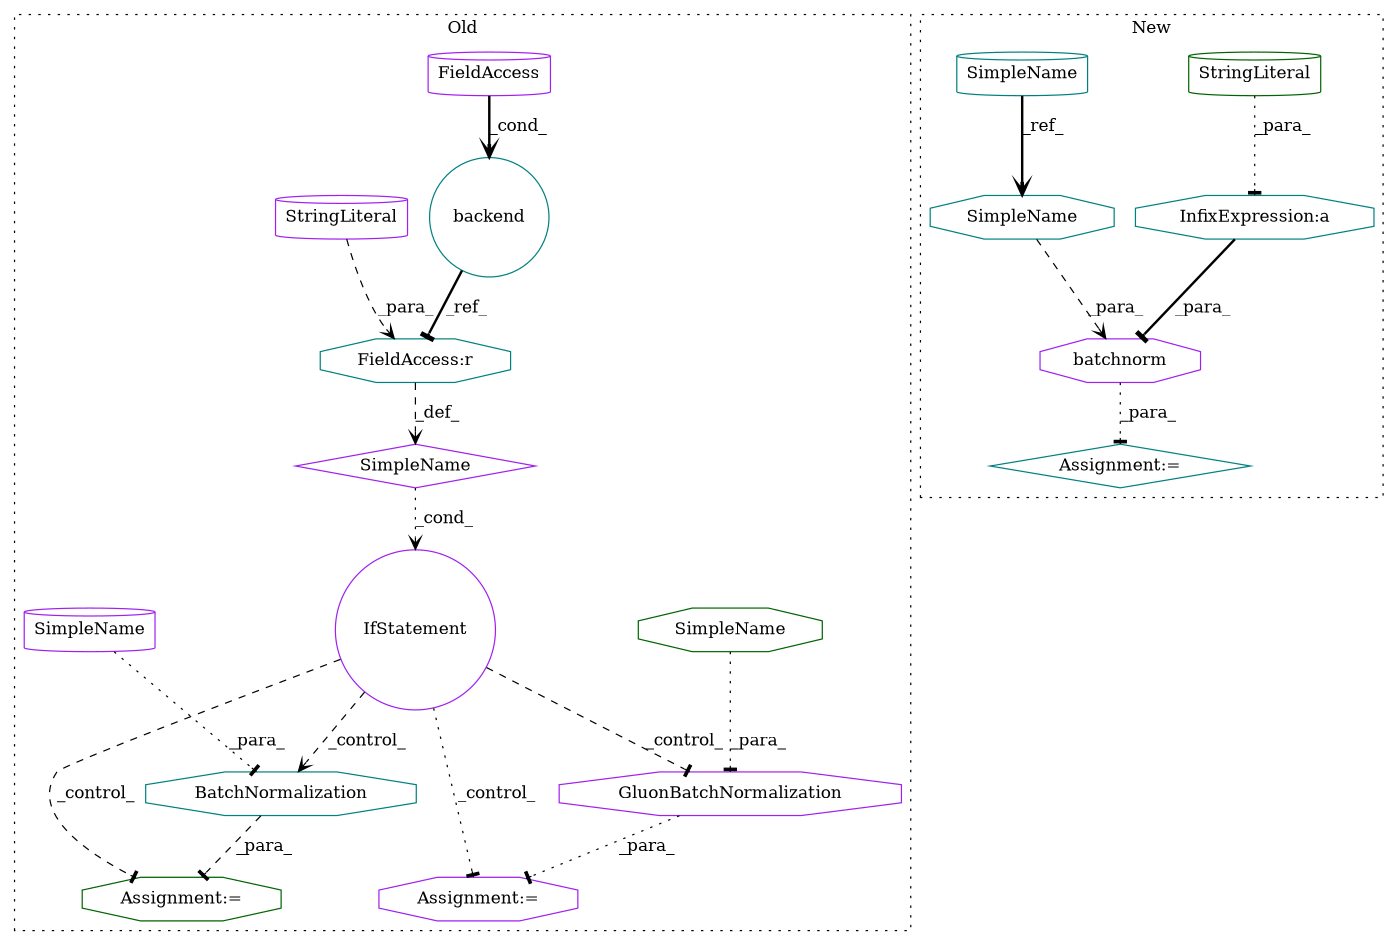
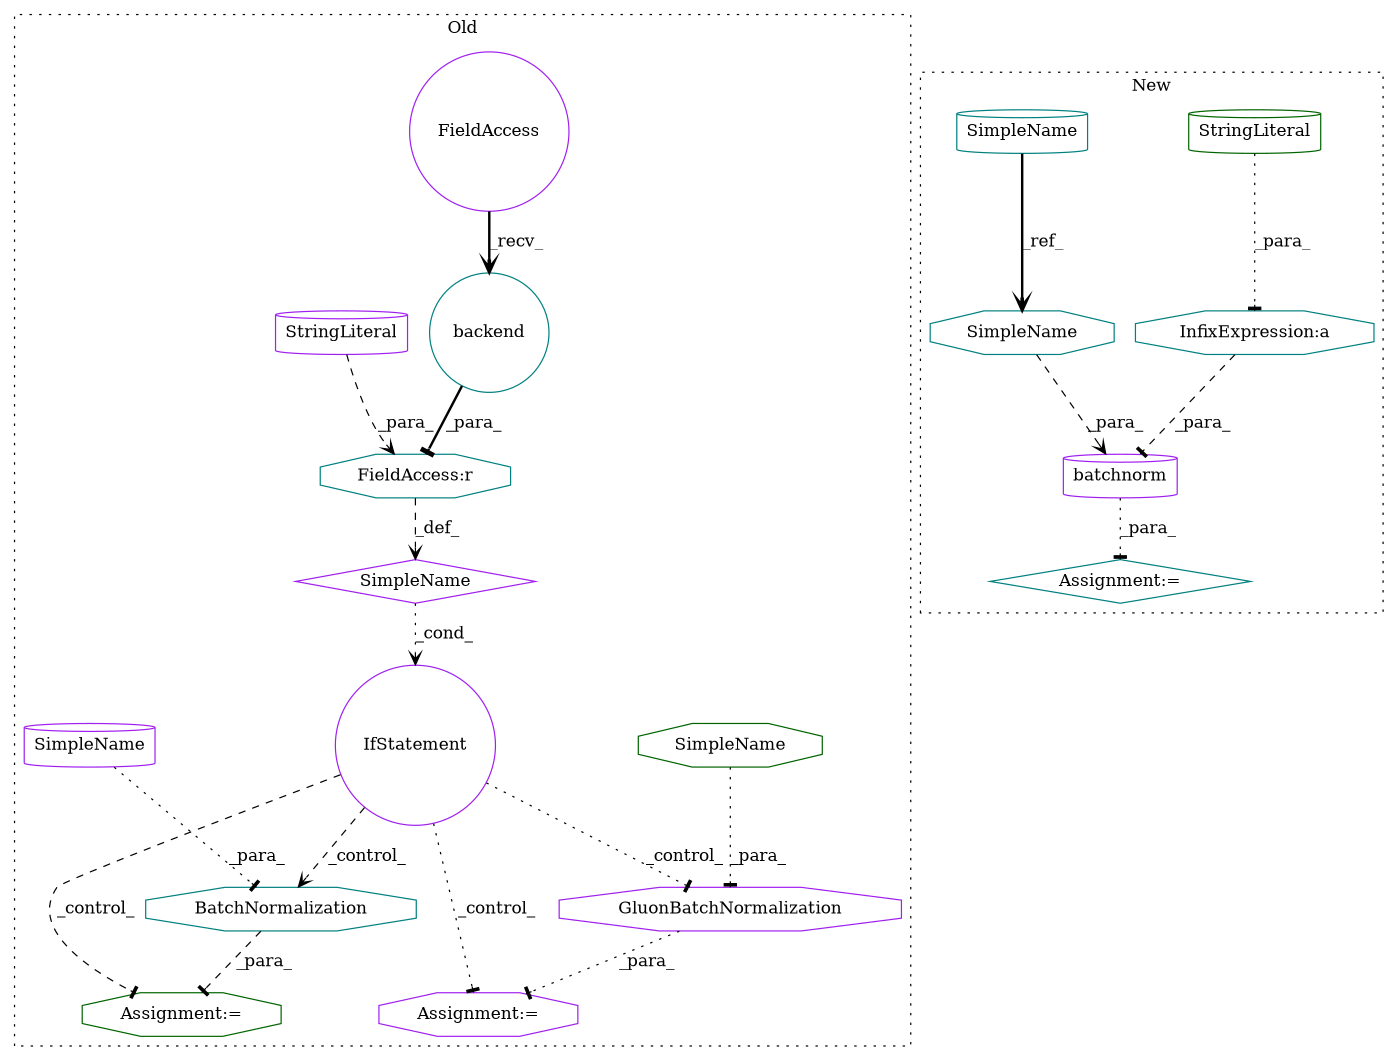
node "FieldAccess": shape cylinder -> circle
edge "FieldAccess" -> "backend": label "_cond_" -> "_recv_"
edge "InfixExpression:a" -> "batchnorm": style bold -> dashed
edge "backend" -> "FieldAccess:r": label "_ref_" -> "_para_"
node "batchnorm": shape octagon -> cylinder
edge "IfStatement" -> "GluonBatchNormalization": style dashed -> dotted
